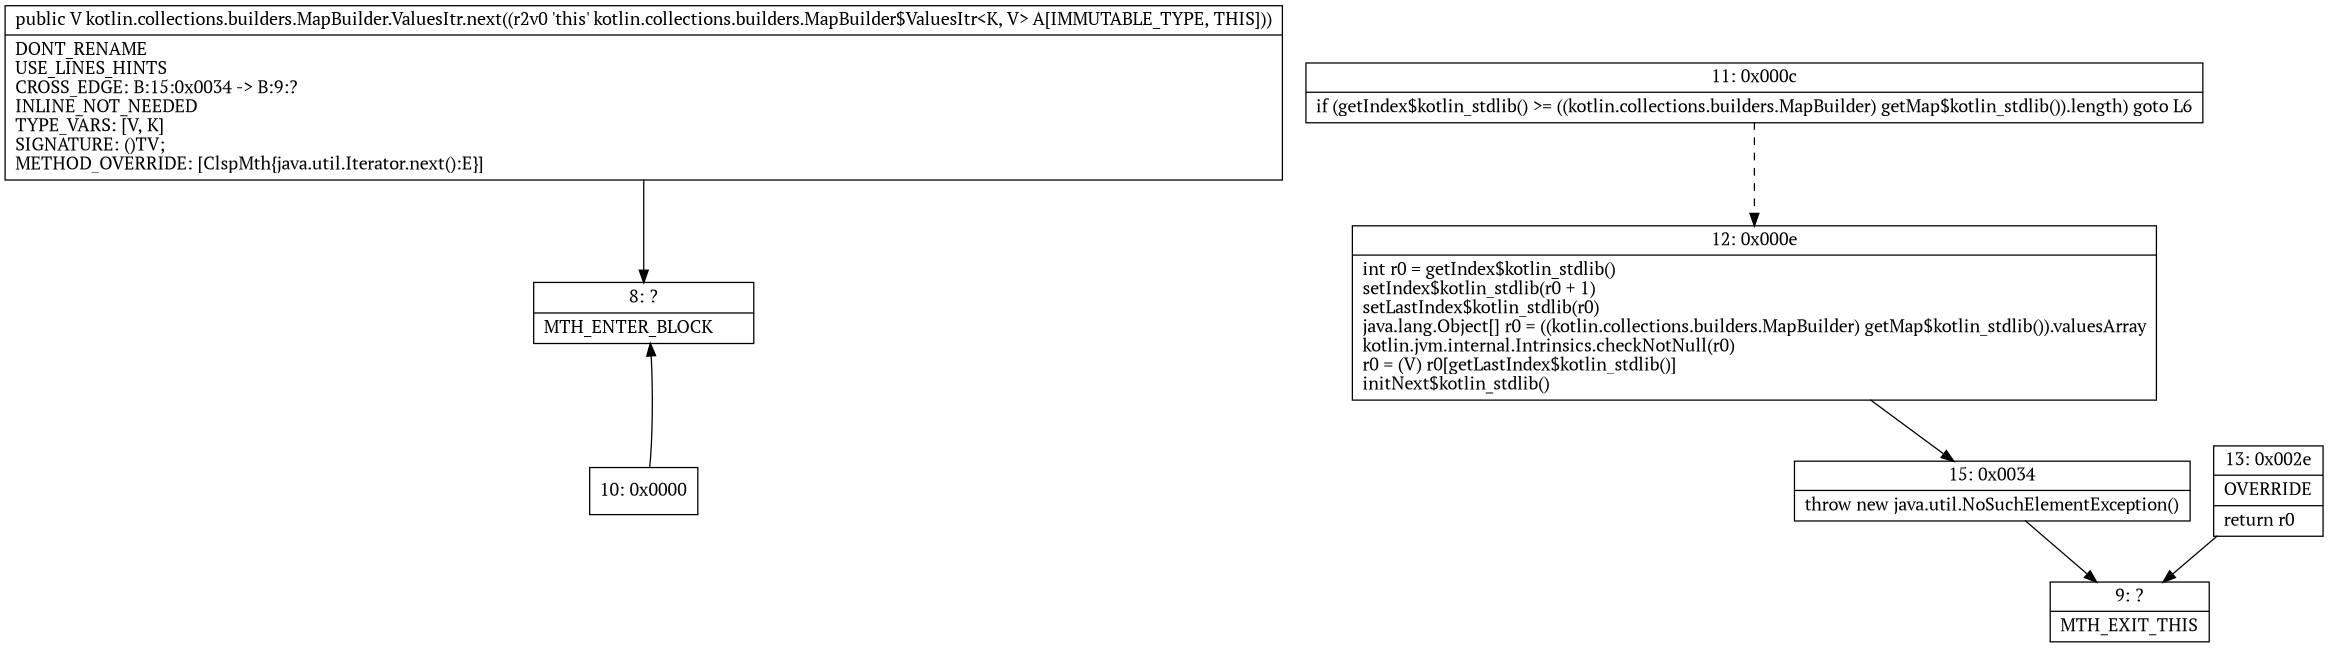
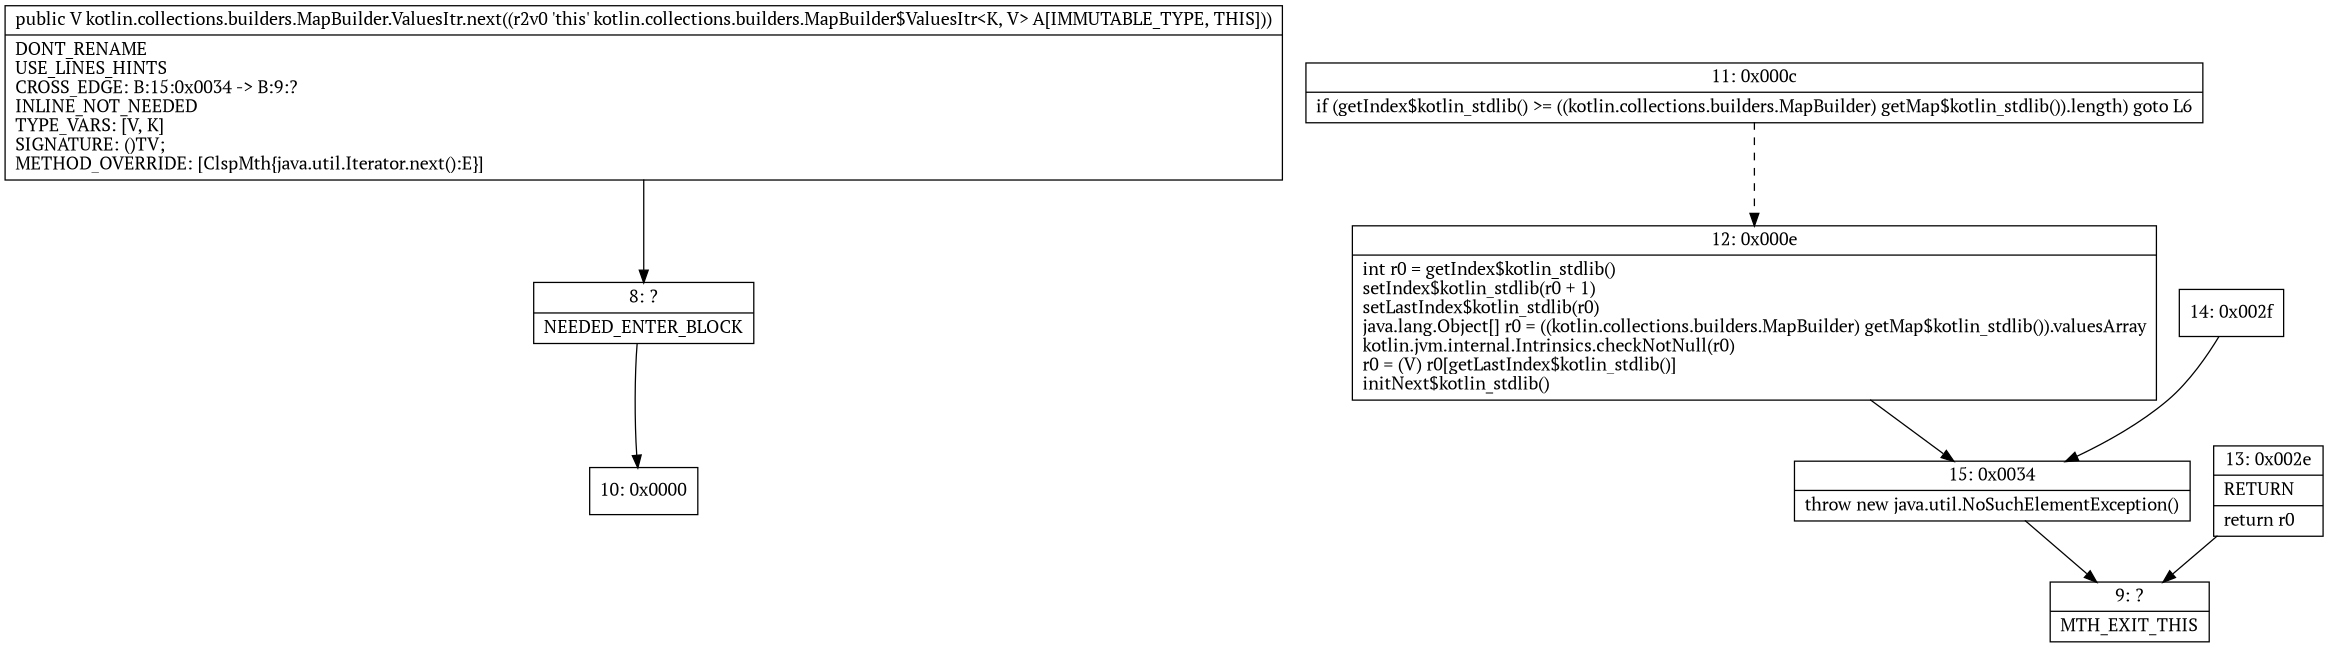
node "14: 0x002f": added
node "8: ?": text "MTH_ENTER_BLOCK" -> "NEEDED_ENTER_BLOCK"
edge "10: 0x0000" -> "8: ?": reversed
node "13: 0x002e": text "OVERRIDE" -> "RETURN"
